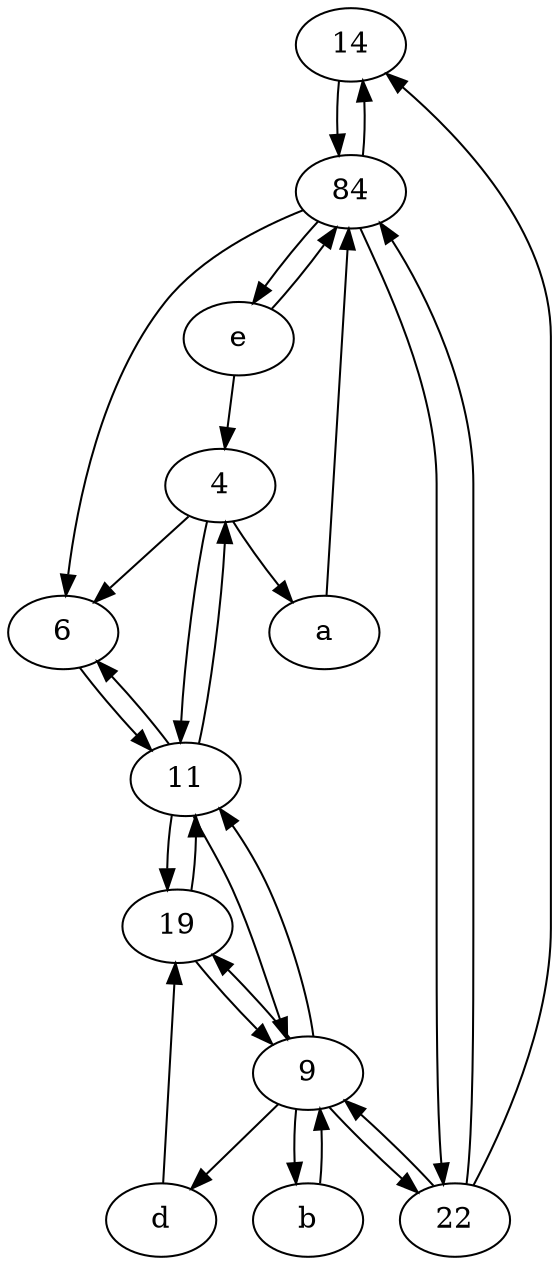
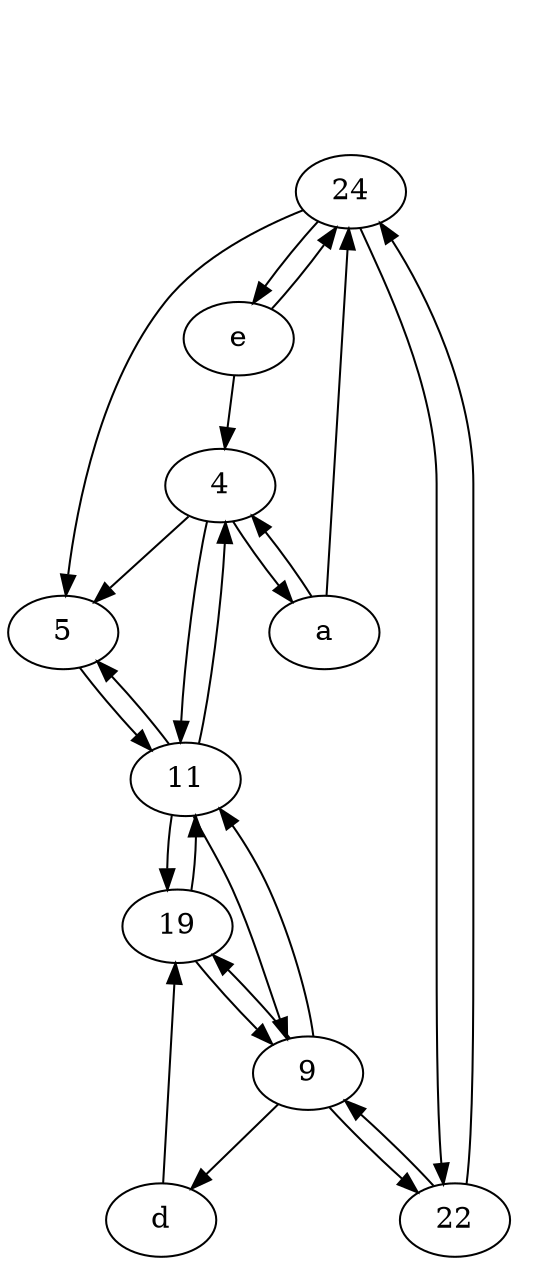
node "14": removed
node "84": label "84" -> "24"
edge "a" -> "4": added
node "6": label "6" -> "5"
node "b": removed
